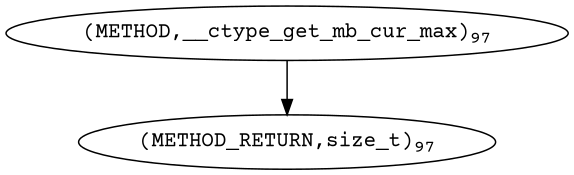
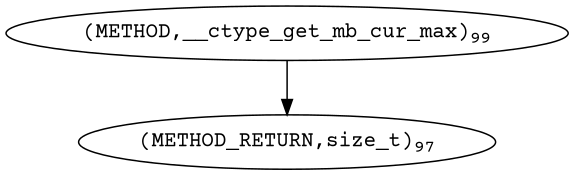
node "(METHOD,__ctype_get_mb_cur_max)": text "97" -> "99"
